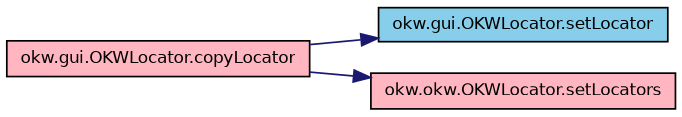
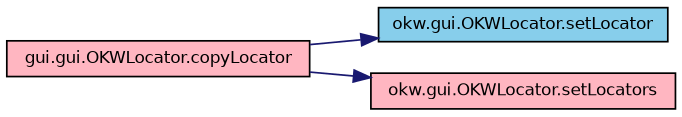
node "okw.gui.OKWLocator.copyLocator": label "okw.gui.OKWLocator.copyLocator" -> "gui.gui.OKWLocator.copyLocator"
node "okw.okw.OKWLocator.setLocators": label "okw.okw.OKWLocator.setLocators" -> "okw.gui.OKWLocator.setLocators"
